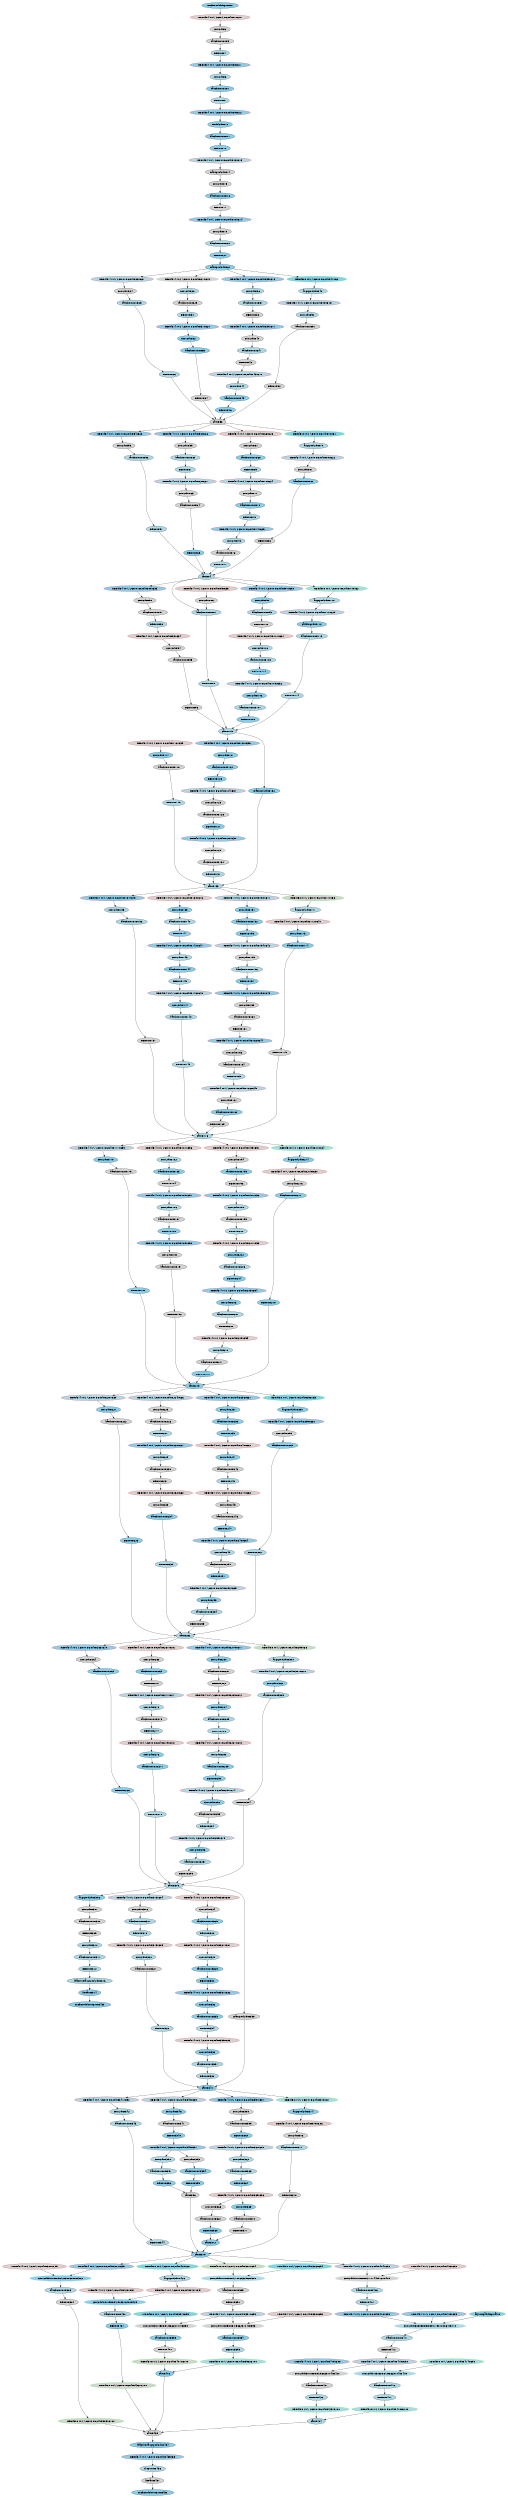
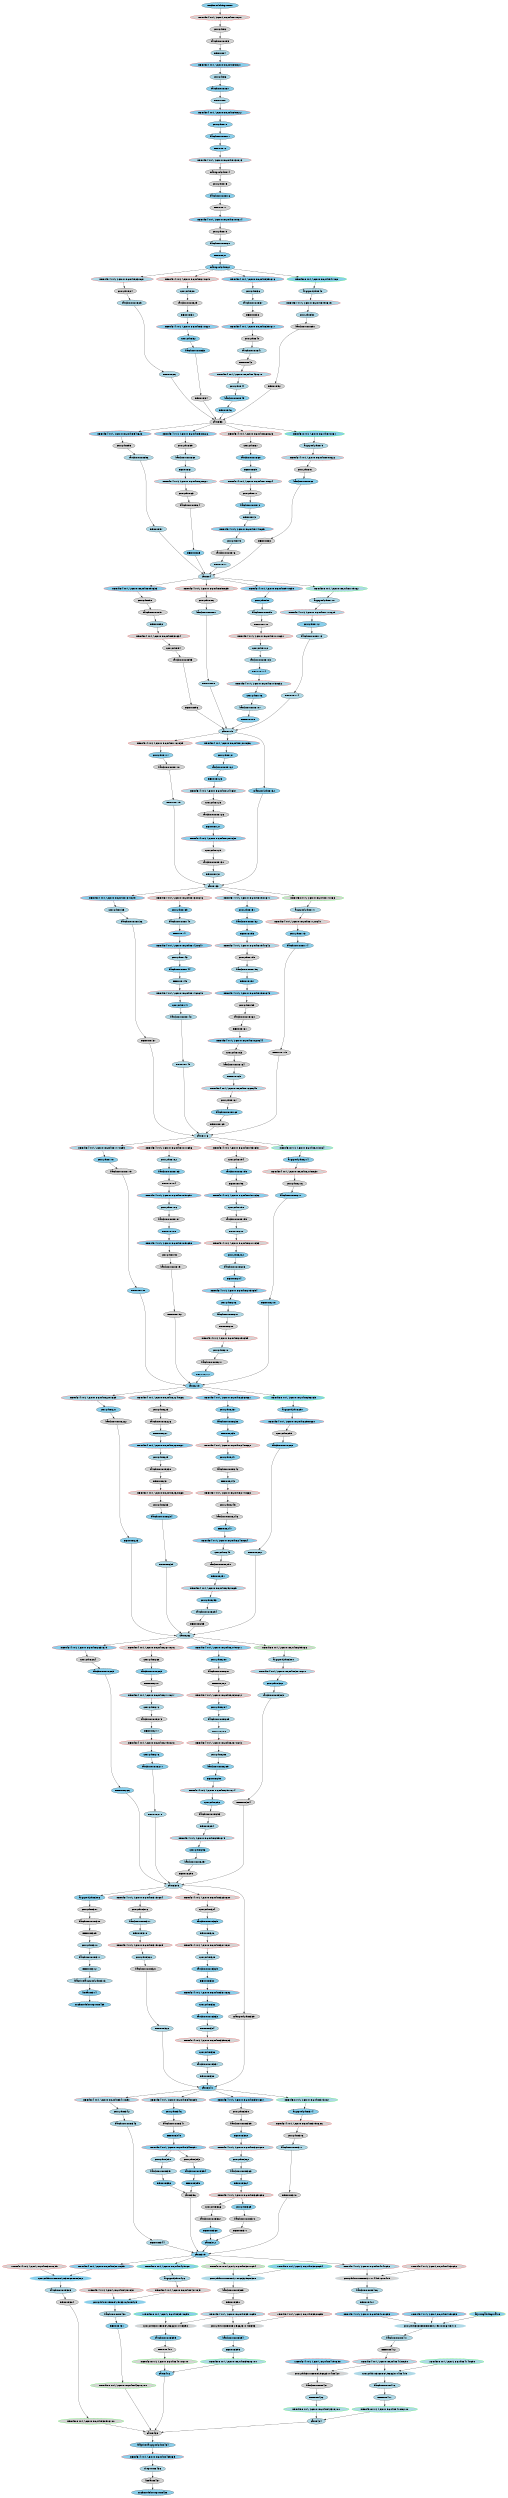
node "model2d_#10": label "model2d_#10" -> "conv2d_#10"
node "AFQ_[B:4 M:S SGN:U PC:N]_#27_G19": color lightblue -> red
edge "cat_#84" -> "batch_norm_#87": now "cat_#84" -> "AFQ_[B:4 M:S SGN:U PC:N]_#85_G35"
node "padding2d_#112": label "padding2d_#112" -> "conv2d_#112"
edge "cat_#115" -> "AFQ_[B:4 M:S SGN:U PC:N]_#116_G39": added
edge "conv2d_#241" -> "batch_norm_#242": removed
